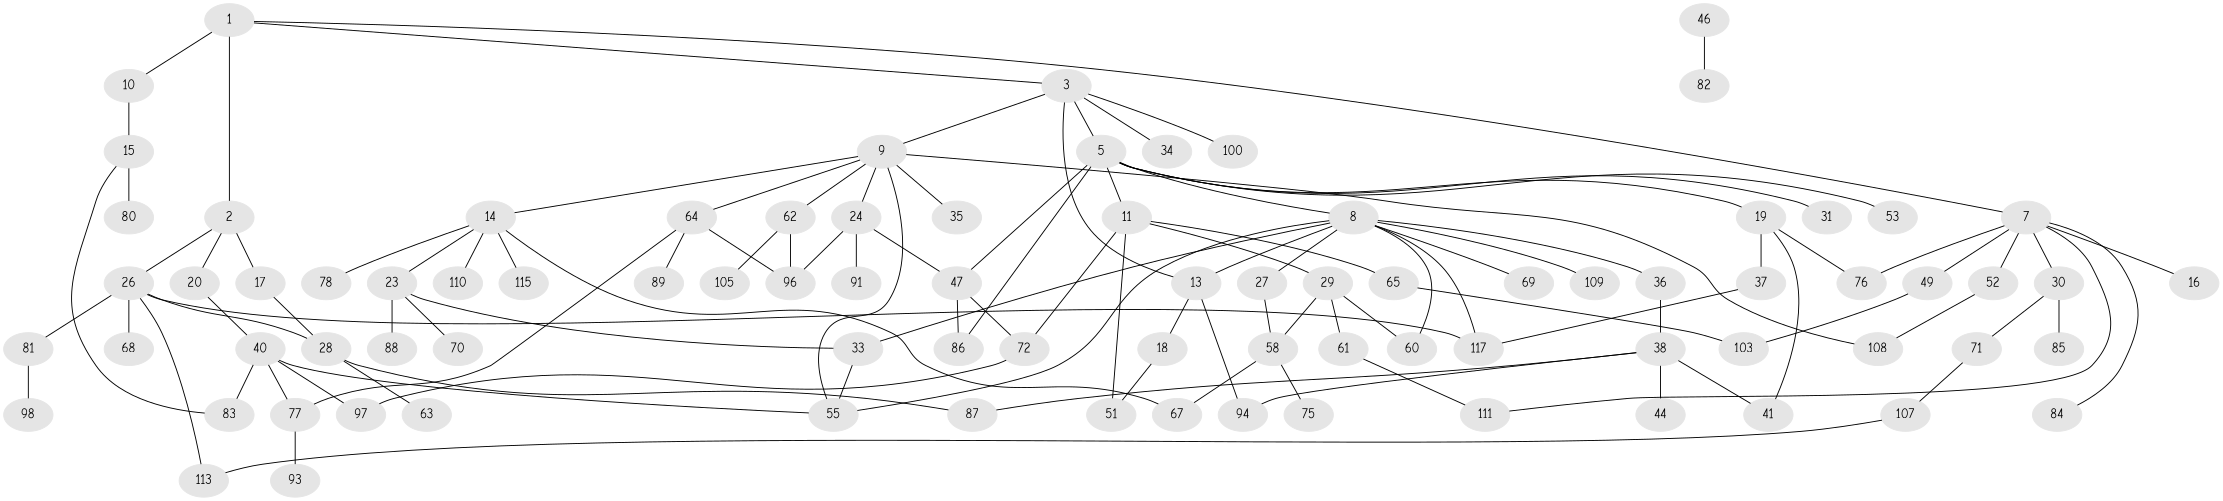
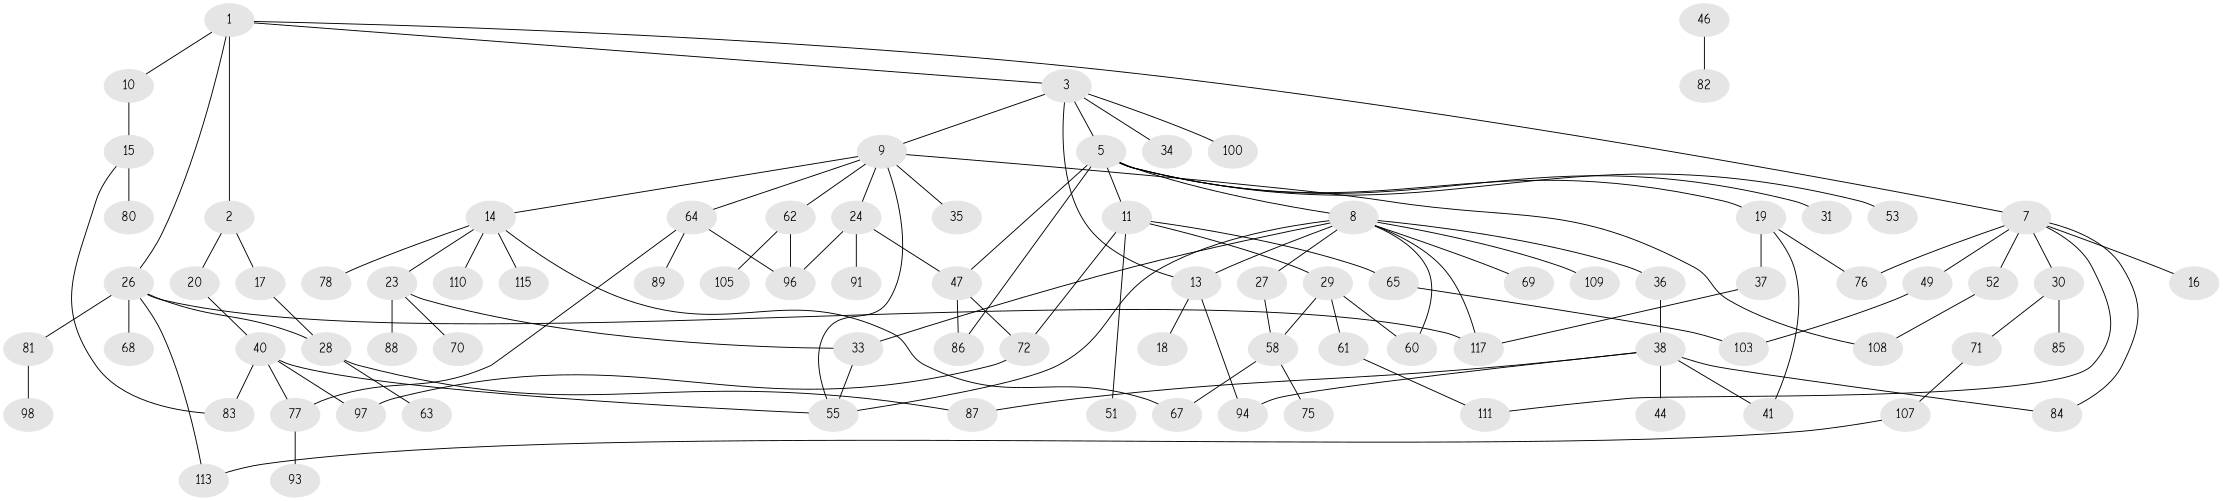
edge "2" -- "26": now "1" -- "26"
edge "18" -- "51": removed
edge "38" -- "84": added
